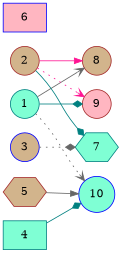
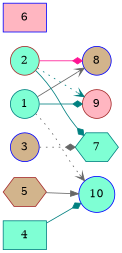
node "2": fillcolor tan -> aquamarine
edge "2" -> "8": arrowhead normal -> diamond
node "8": color brown -> blue
edge "2" -> "9": color deeppink -> teal
